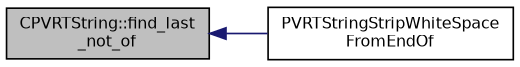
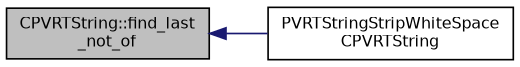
node "PVRTStringStripWhiteSpace FromEndOf": label "PVRTStringStripWhiteSpace FromEndOf" -> "PVRTStringStripWhiteSpace CPVRTString"
